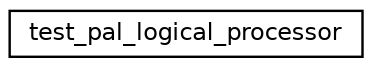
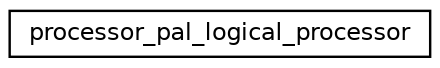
node "test_pal_logical_processor": label "test_pal_logical_processor" -> "processor_pal_logical_processor"
